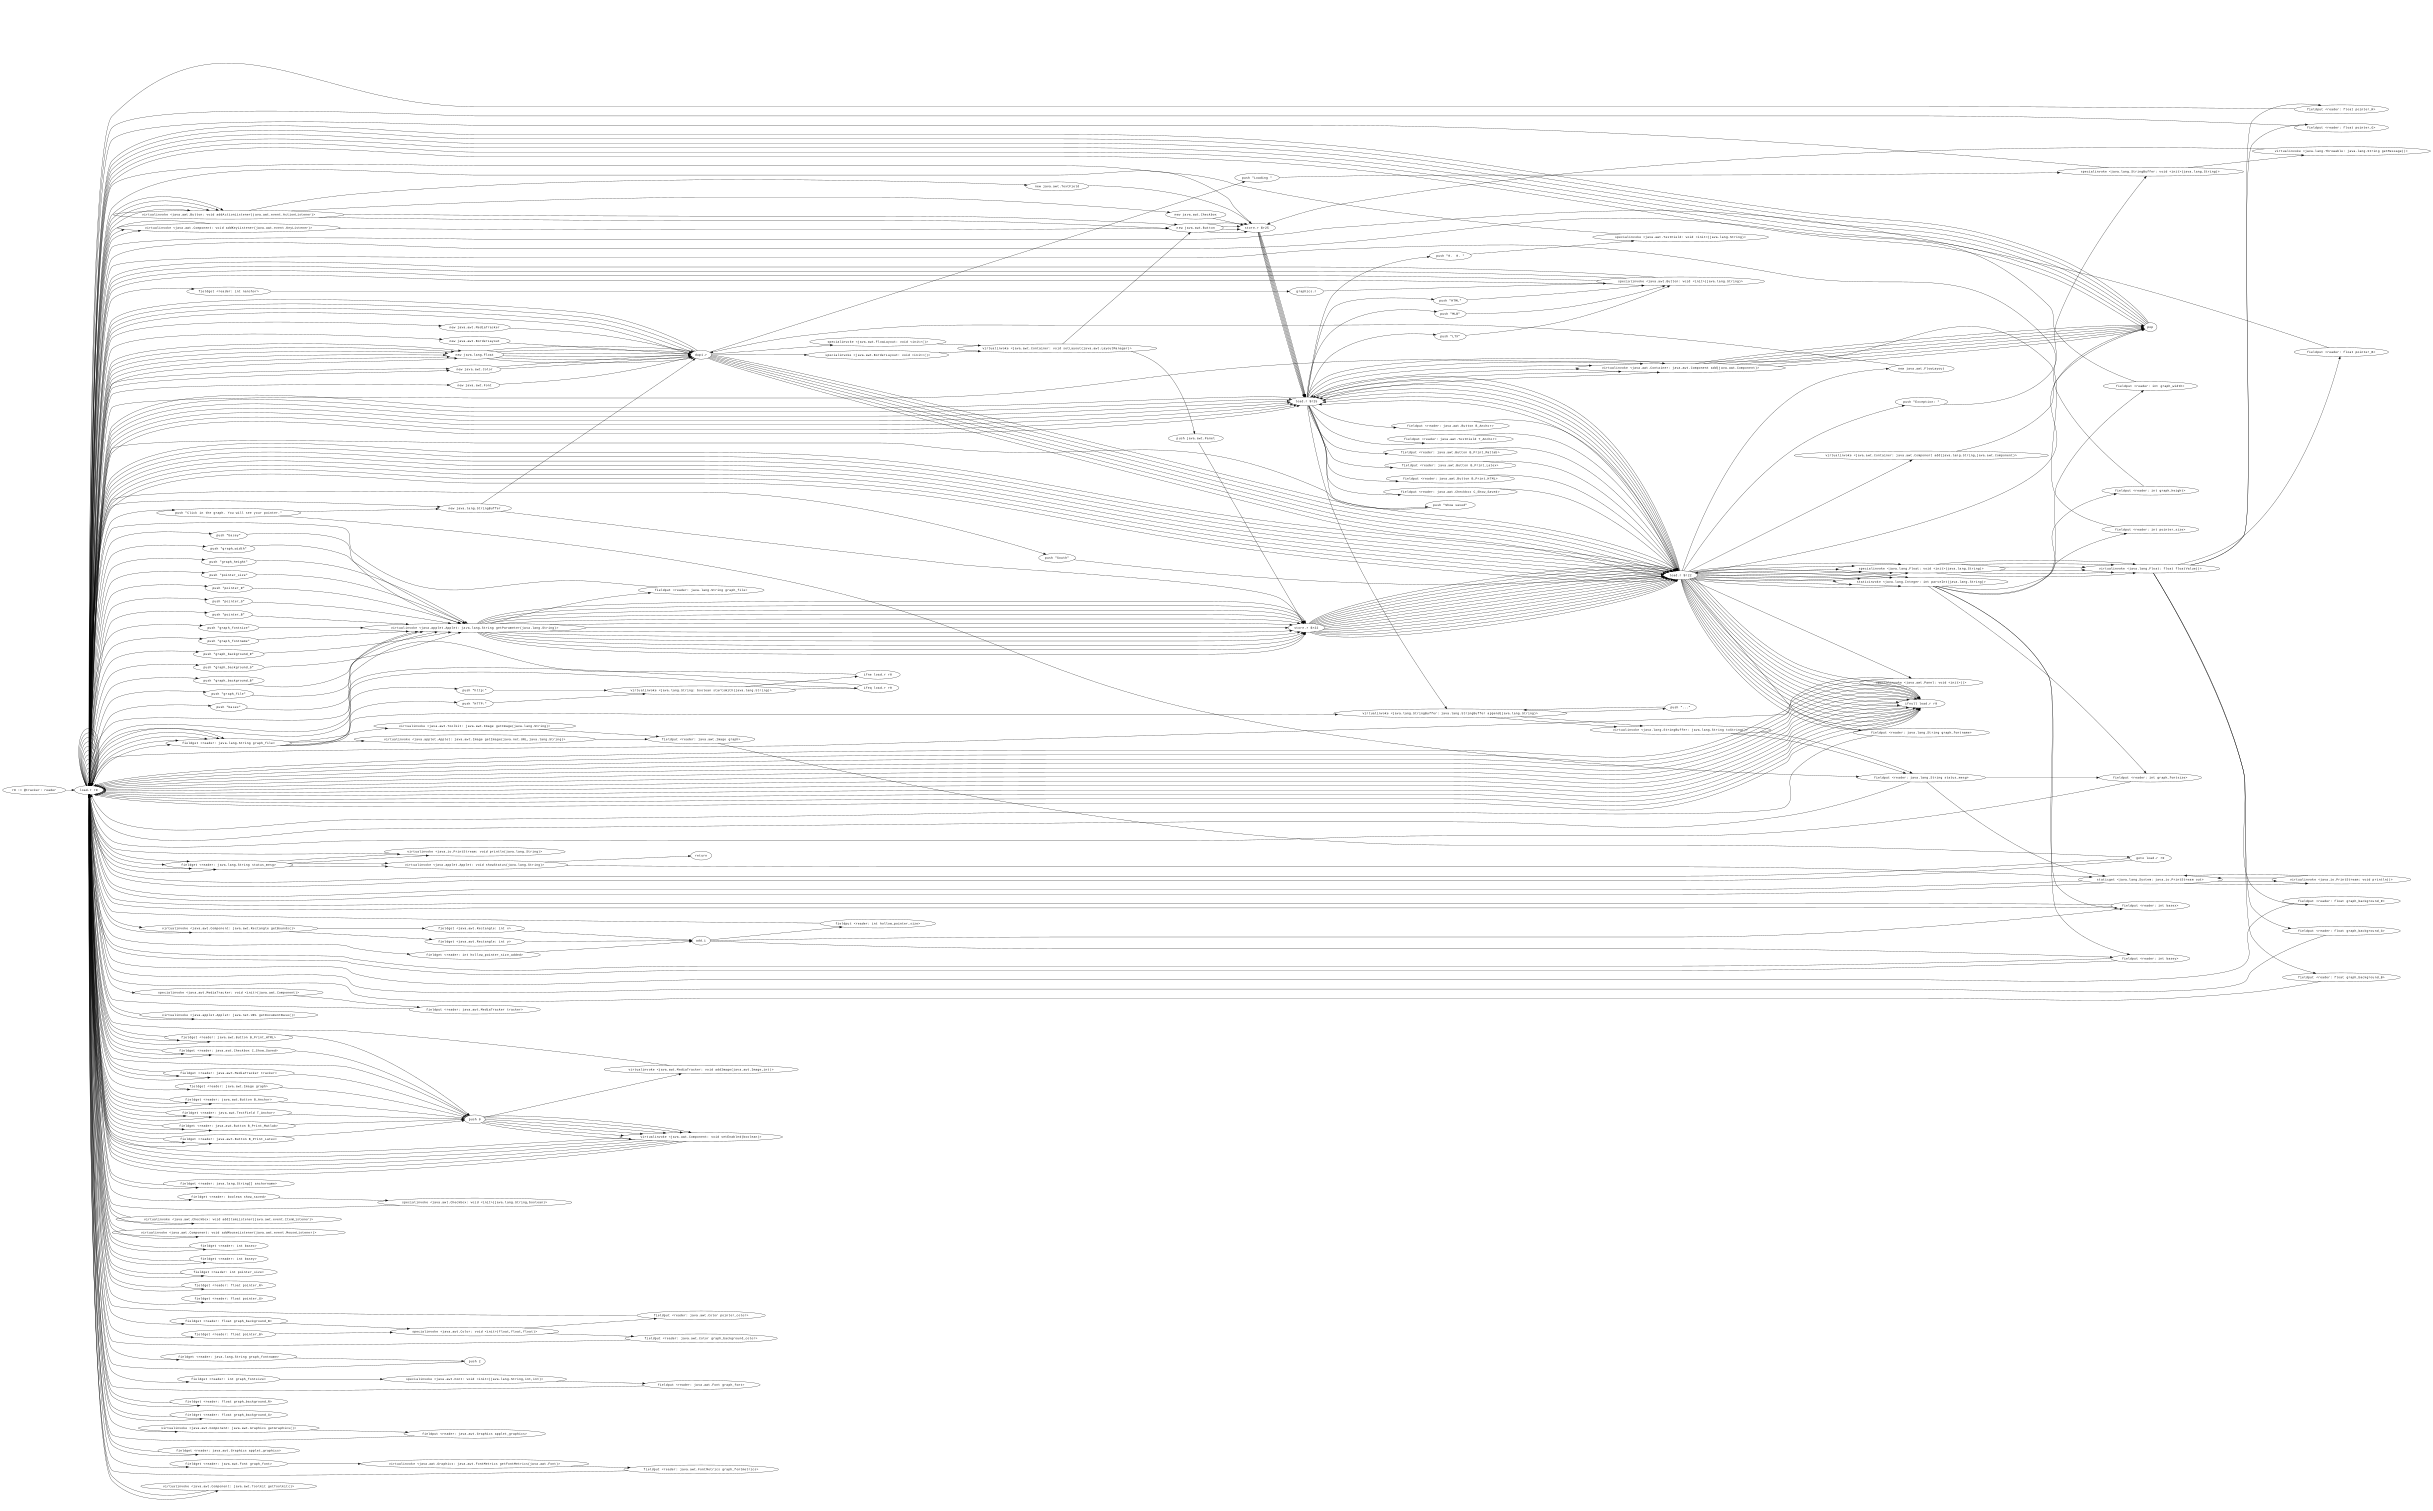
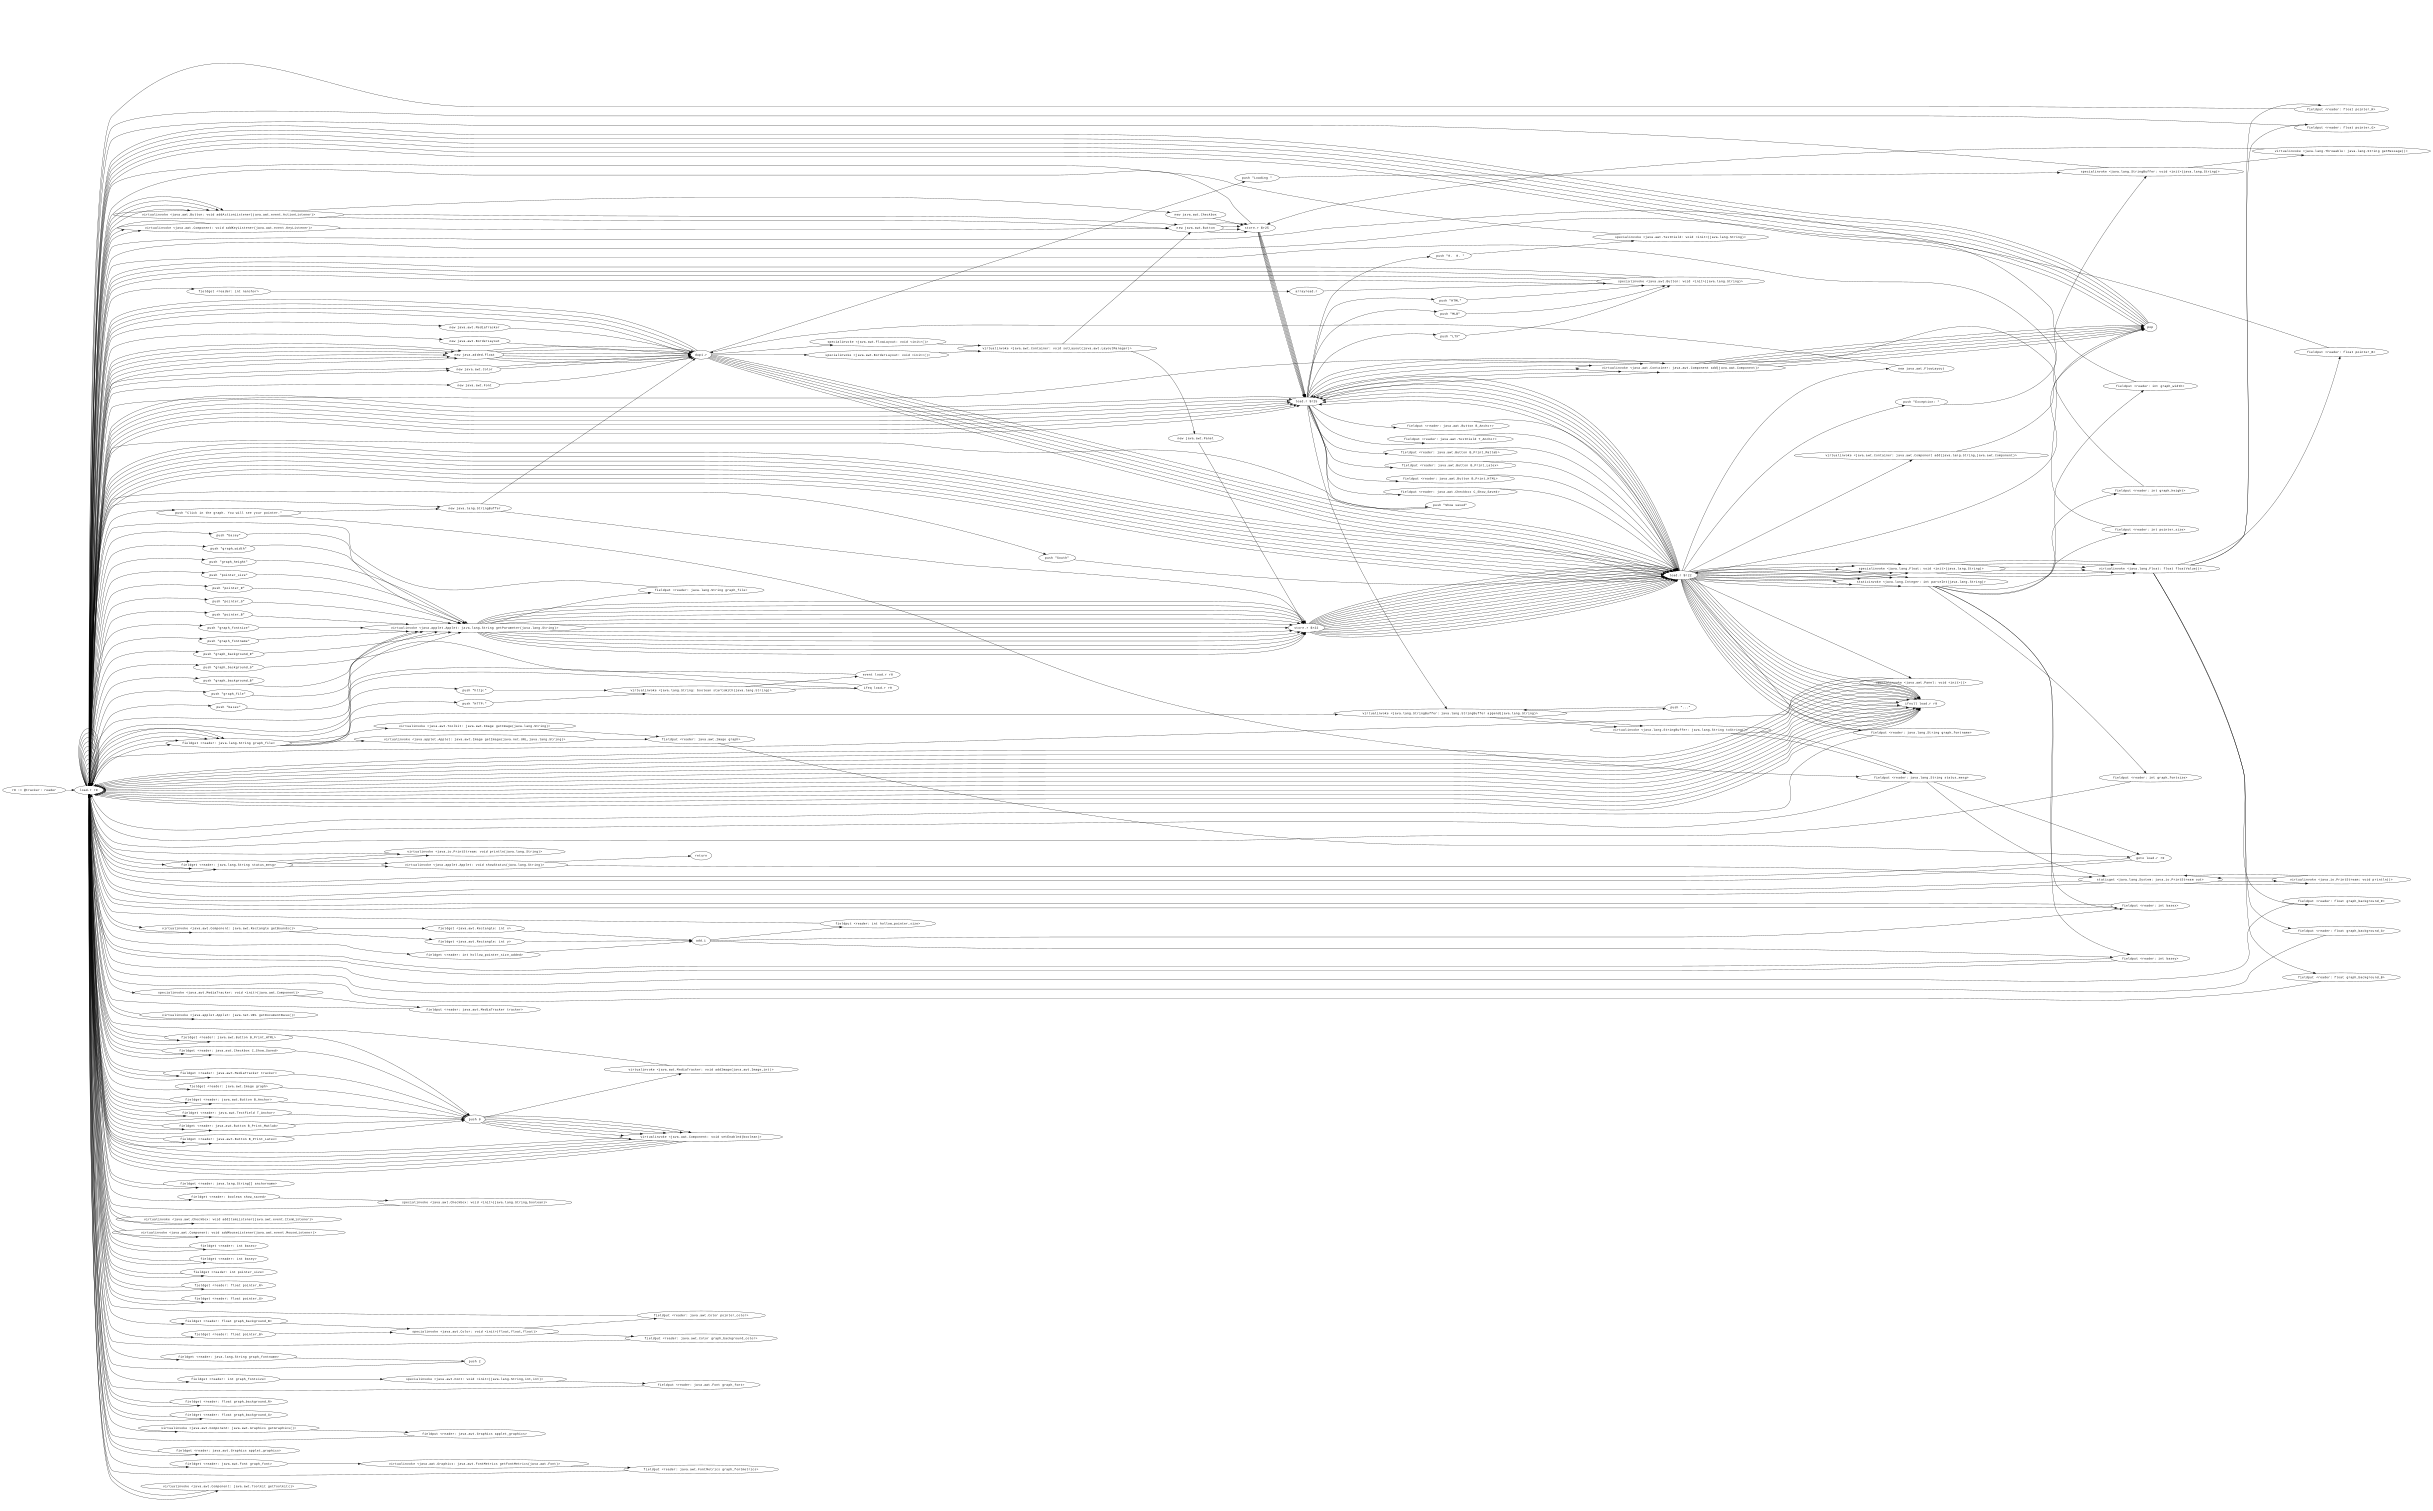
node "new java.awt.TextField": removed
node "graphics.r": label "graphics.r" -> "arrayread.r"
node "new java.lang.Float": label "new java.lang.Float" -> "new java.added.Float"
node "push java.awt.Panel": label "push java.awt.Panel" -> "new java.awt.Panel"
node "ifne load.r r0": label "ifne load.r r0" -> "event load.r r0"
edge "fieldput <reader: java.lang.String status_mesg>" -> "fieldput <reader: int graph_fontsize>": now "fieldput <reader: java.lang.String status_mesg>" -> "goto load.r r0"
edge "push 0" -> "load.r r0": now "fieldget <reader: float pointer_G>" -> "load.r r0"
